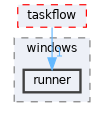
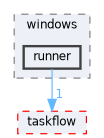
edge "taskflow" -> "runner": reversed
